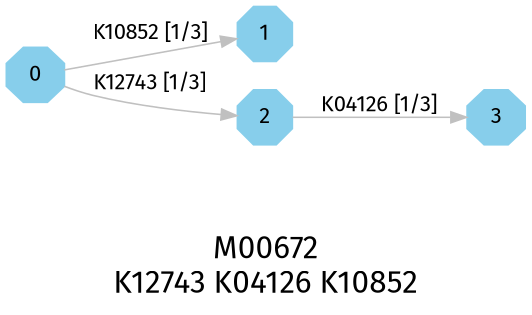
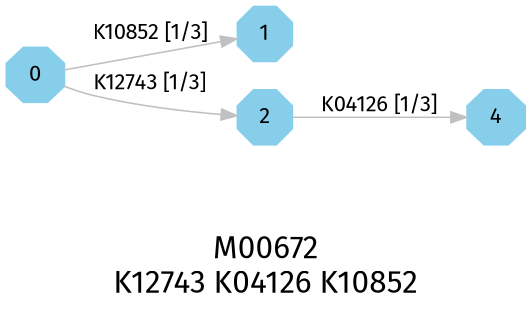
node "3": label "3" -> "4"
